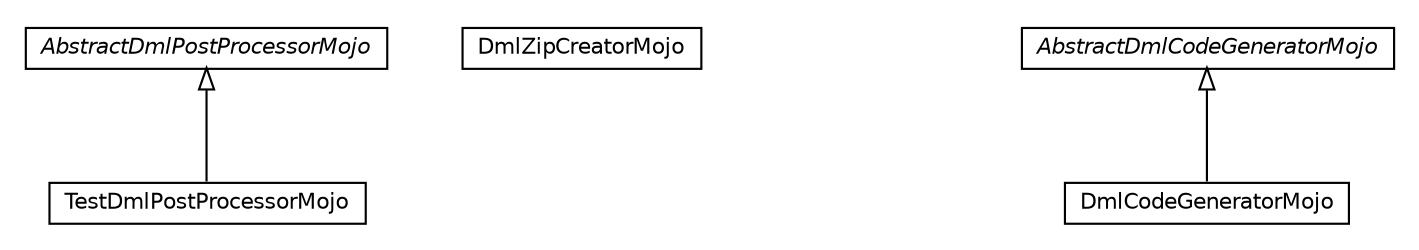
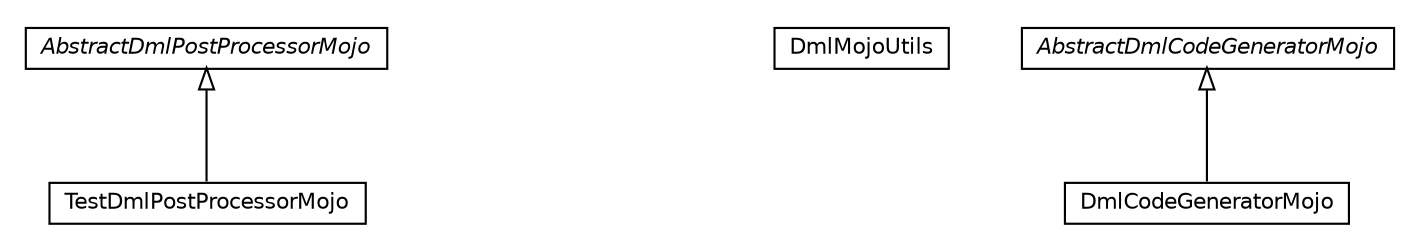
node "DmlZipCreatorMojo": removed
node "DmlMojoUtils": added
